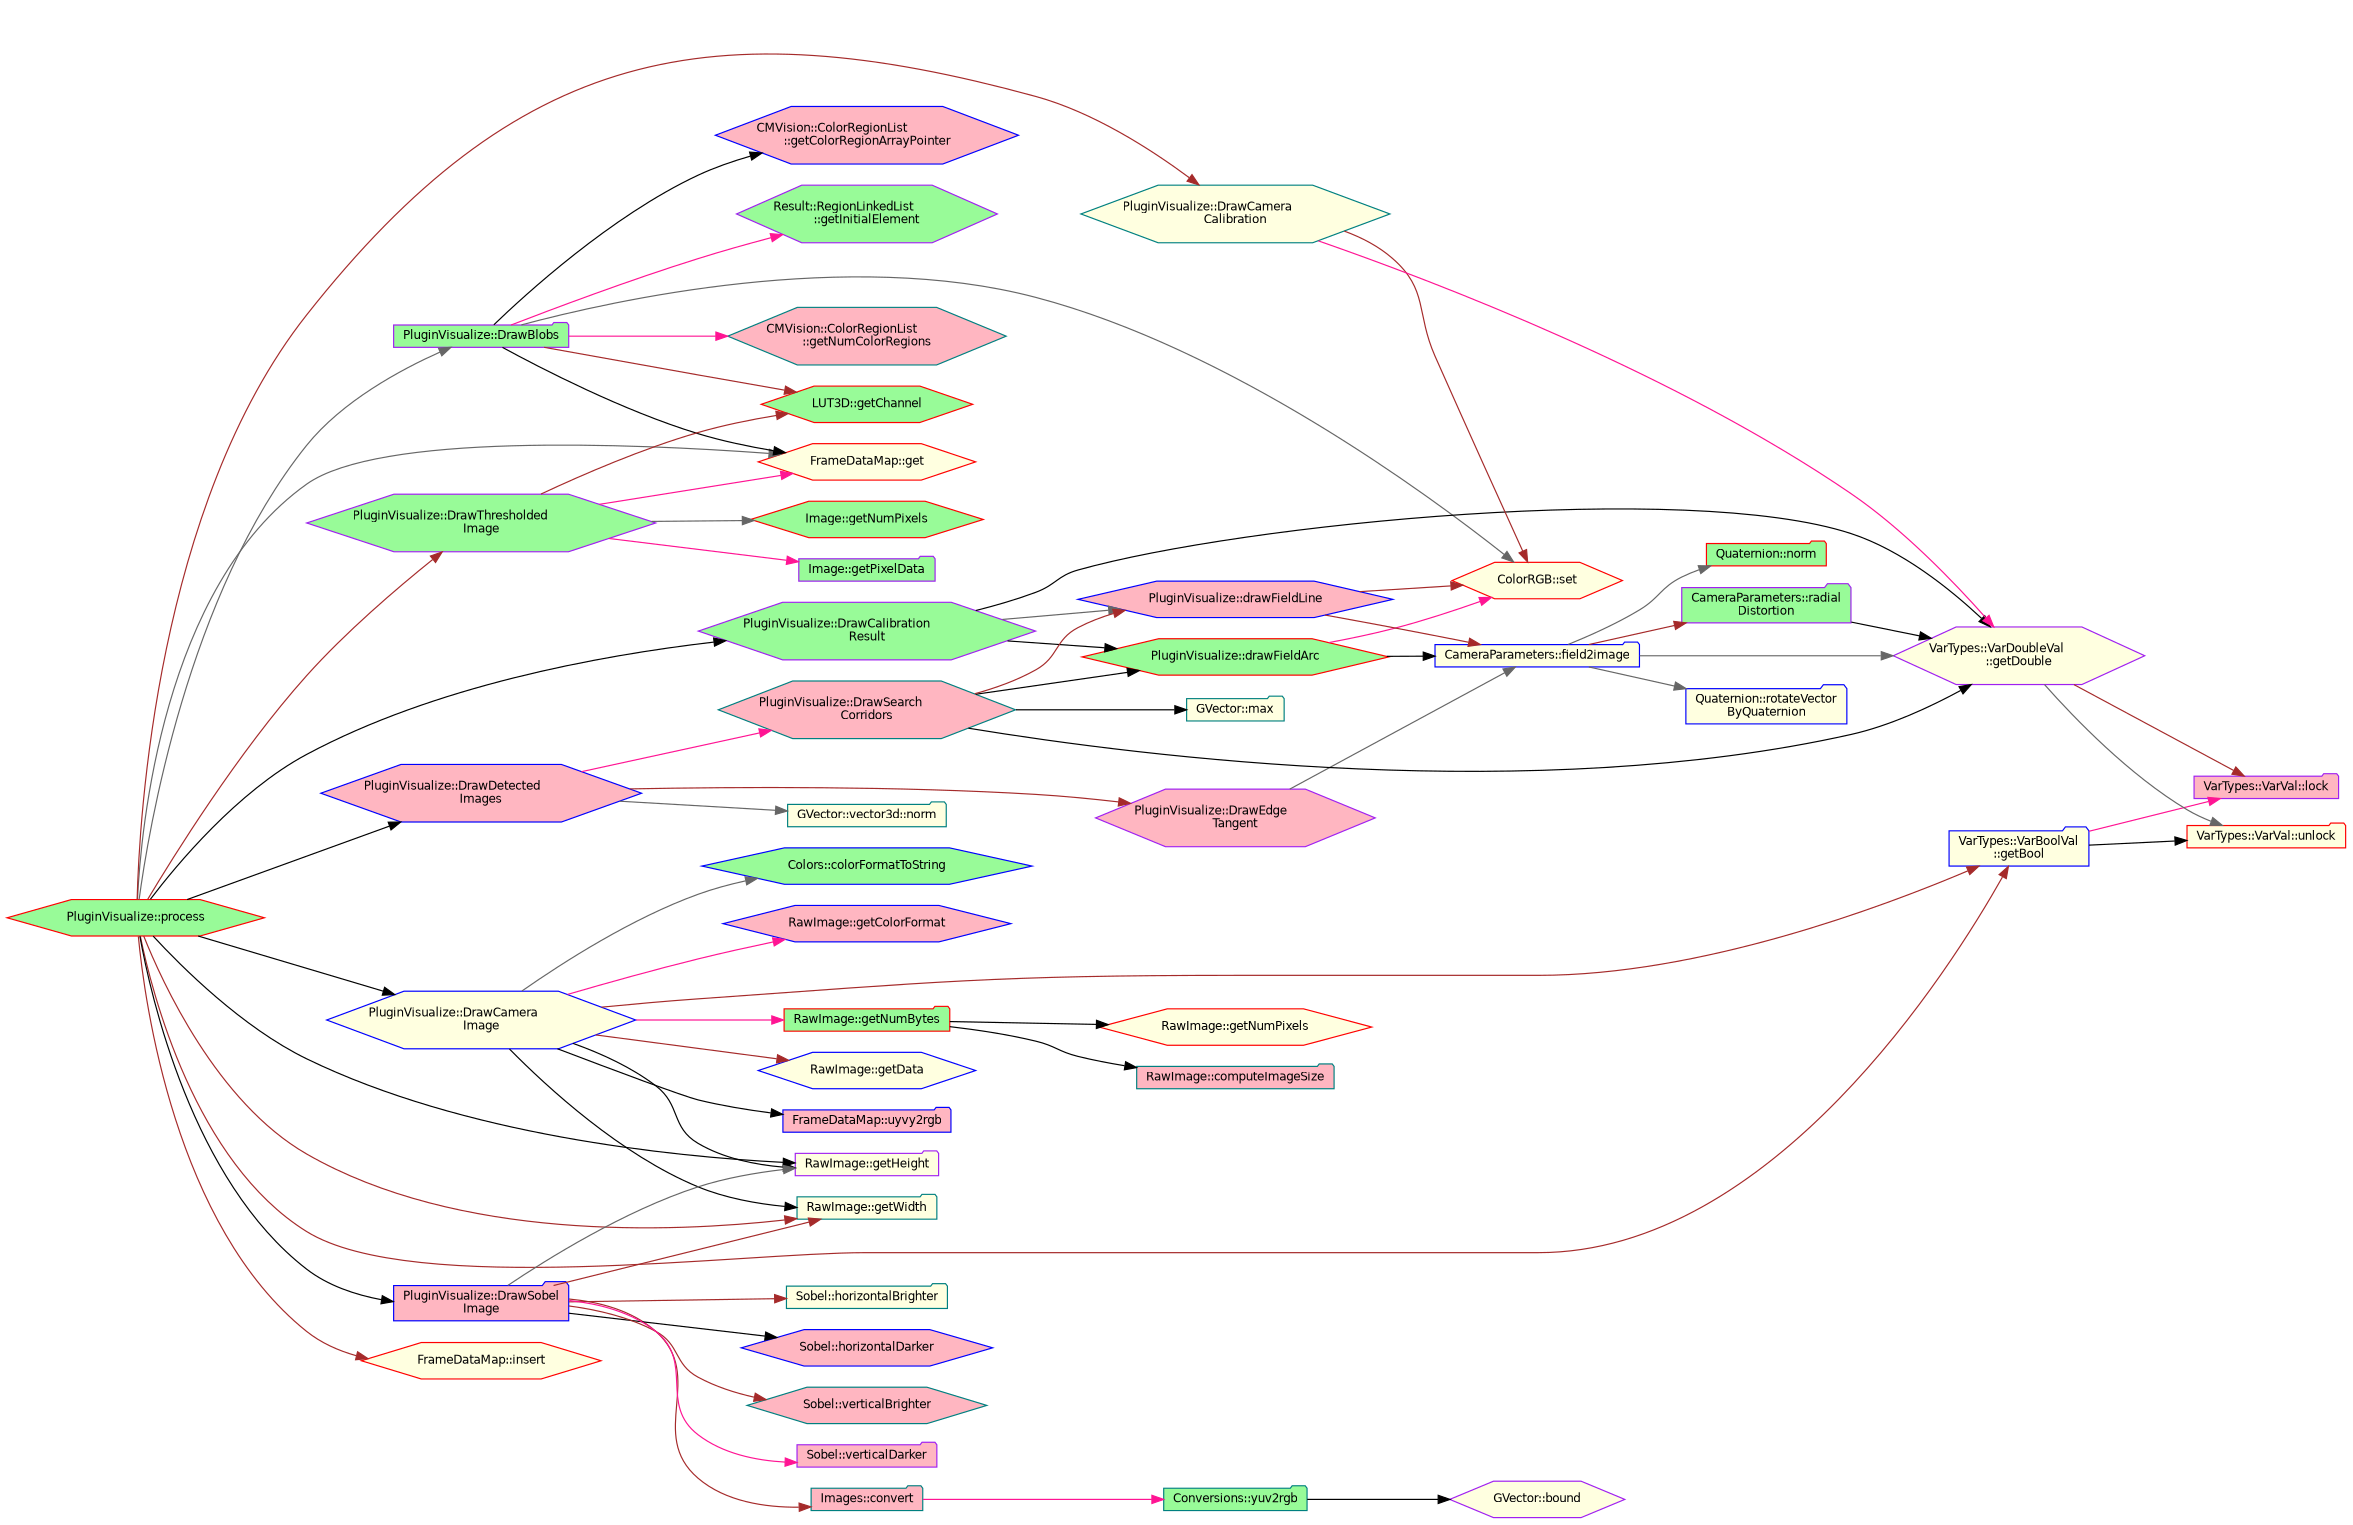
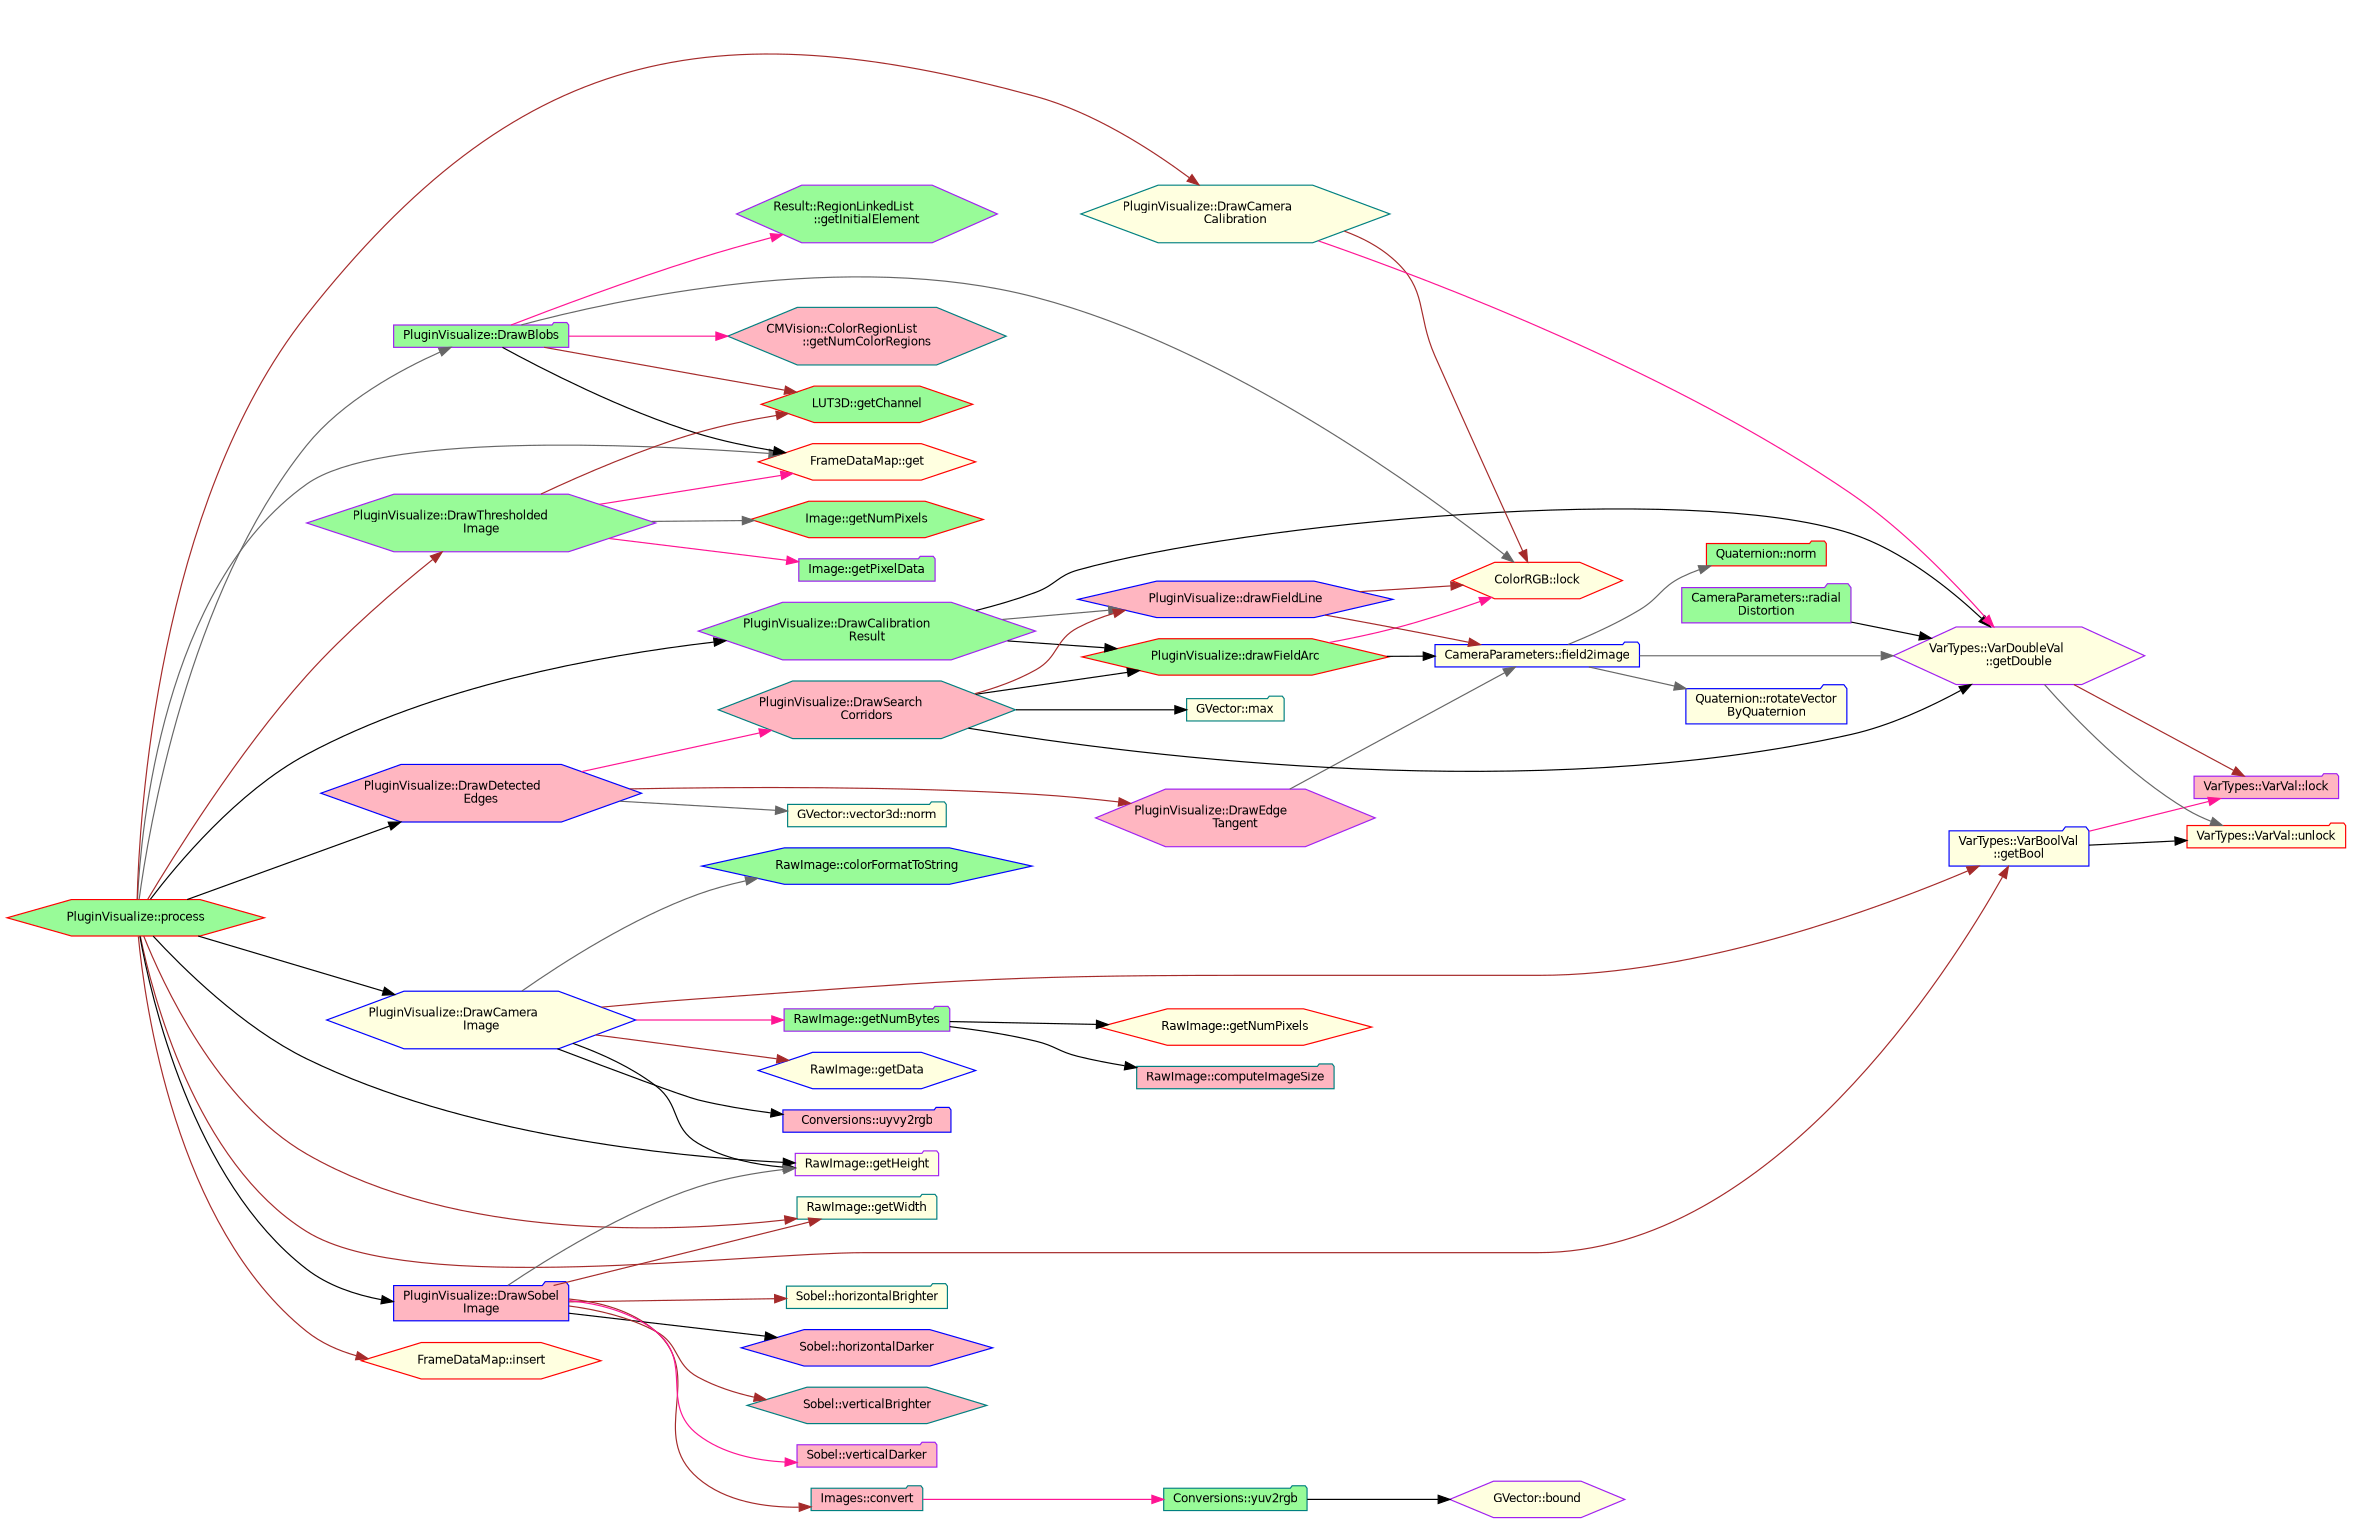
node "CMVision::ColorRegionList ::getColorRegionArrayPointer": removed
node "ColorRGB::set": label "ColorRGB::set" -> "ColorRGB::lock"
edge "CameraParameters::field2image" -> "CameraParameters::radial Distortion": removed
node "PluginVisualize::DrawDetected Images": label "PluginVisualize::DrawDetected Images" -> "PluginVisualize::DrawDetected Edges"
node "Colors::colorFormatToString": label "Colors::colorFormatToString" -> "RawImage::colorFormatToString"
node "RawImage::getColorFormat": removed
node "RawImage::getNumBytes": color red -> purple
node "FrameDataMap::uyvy2rgb": label "FrameDataMap::uyvy2rgb" -> "Conversions::uyvy2rgb"
edge "PluginVisualize::DrawCamera Image" -> "RawImage::getWidth": removed
